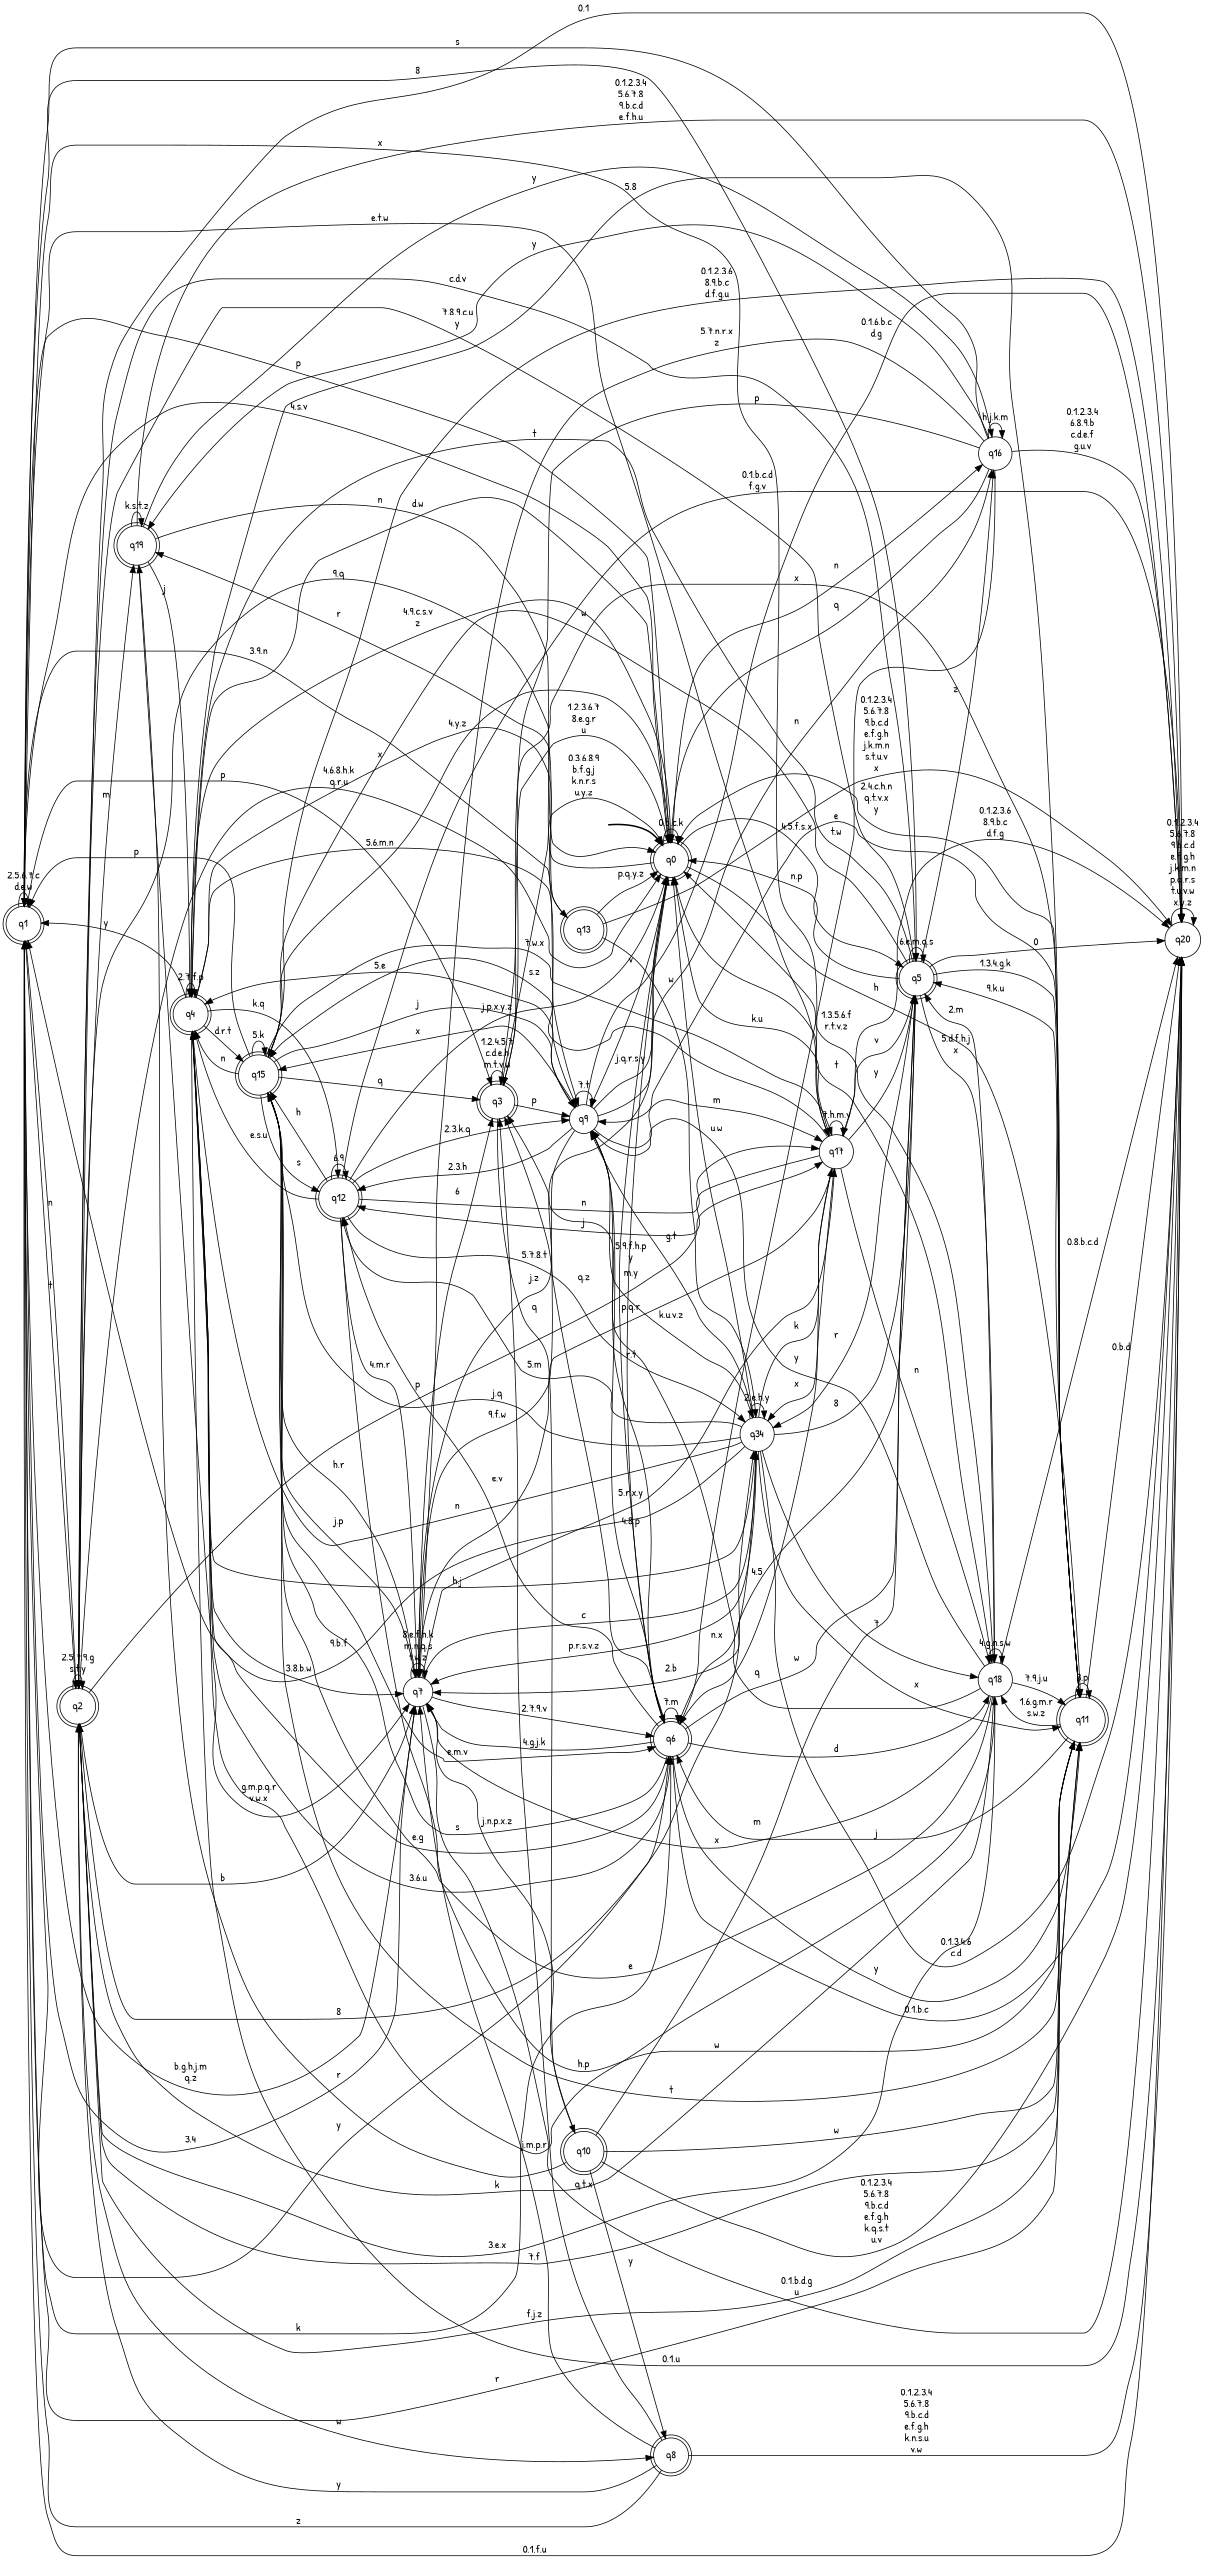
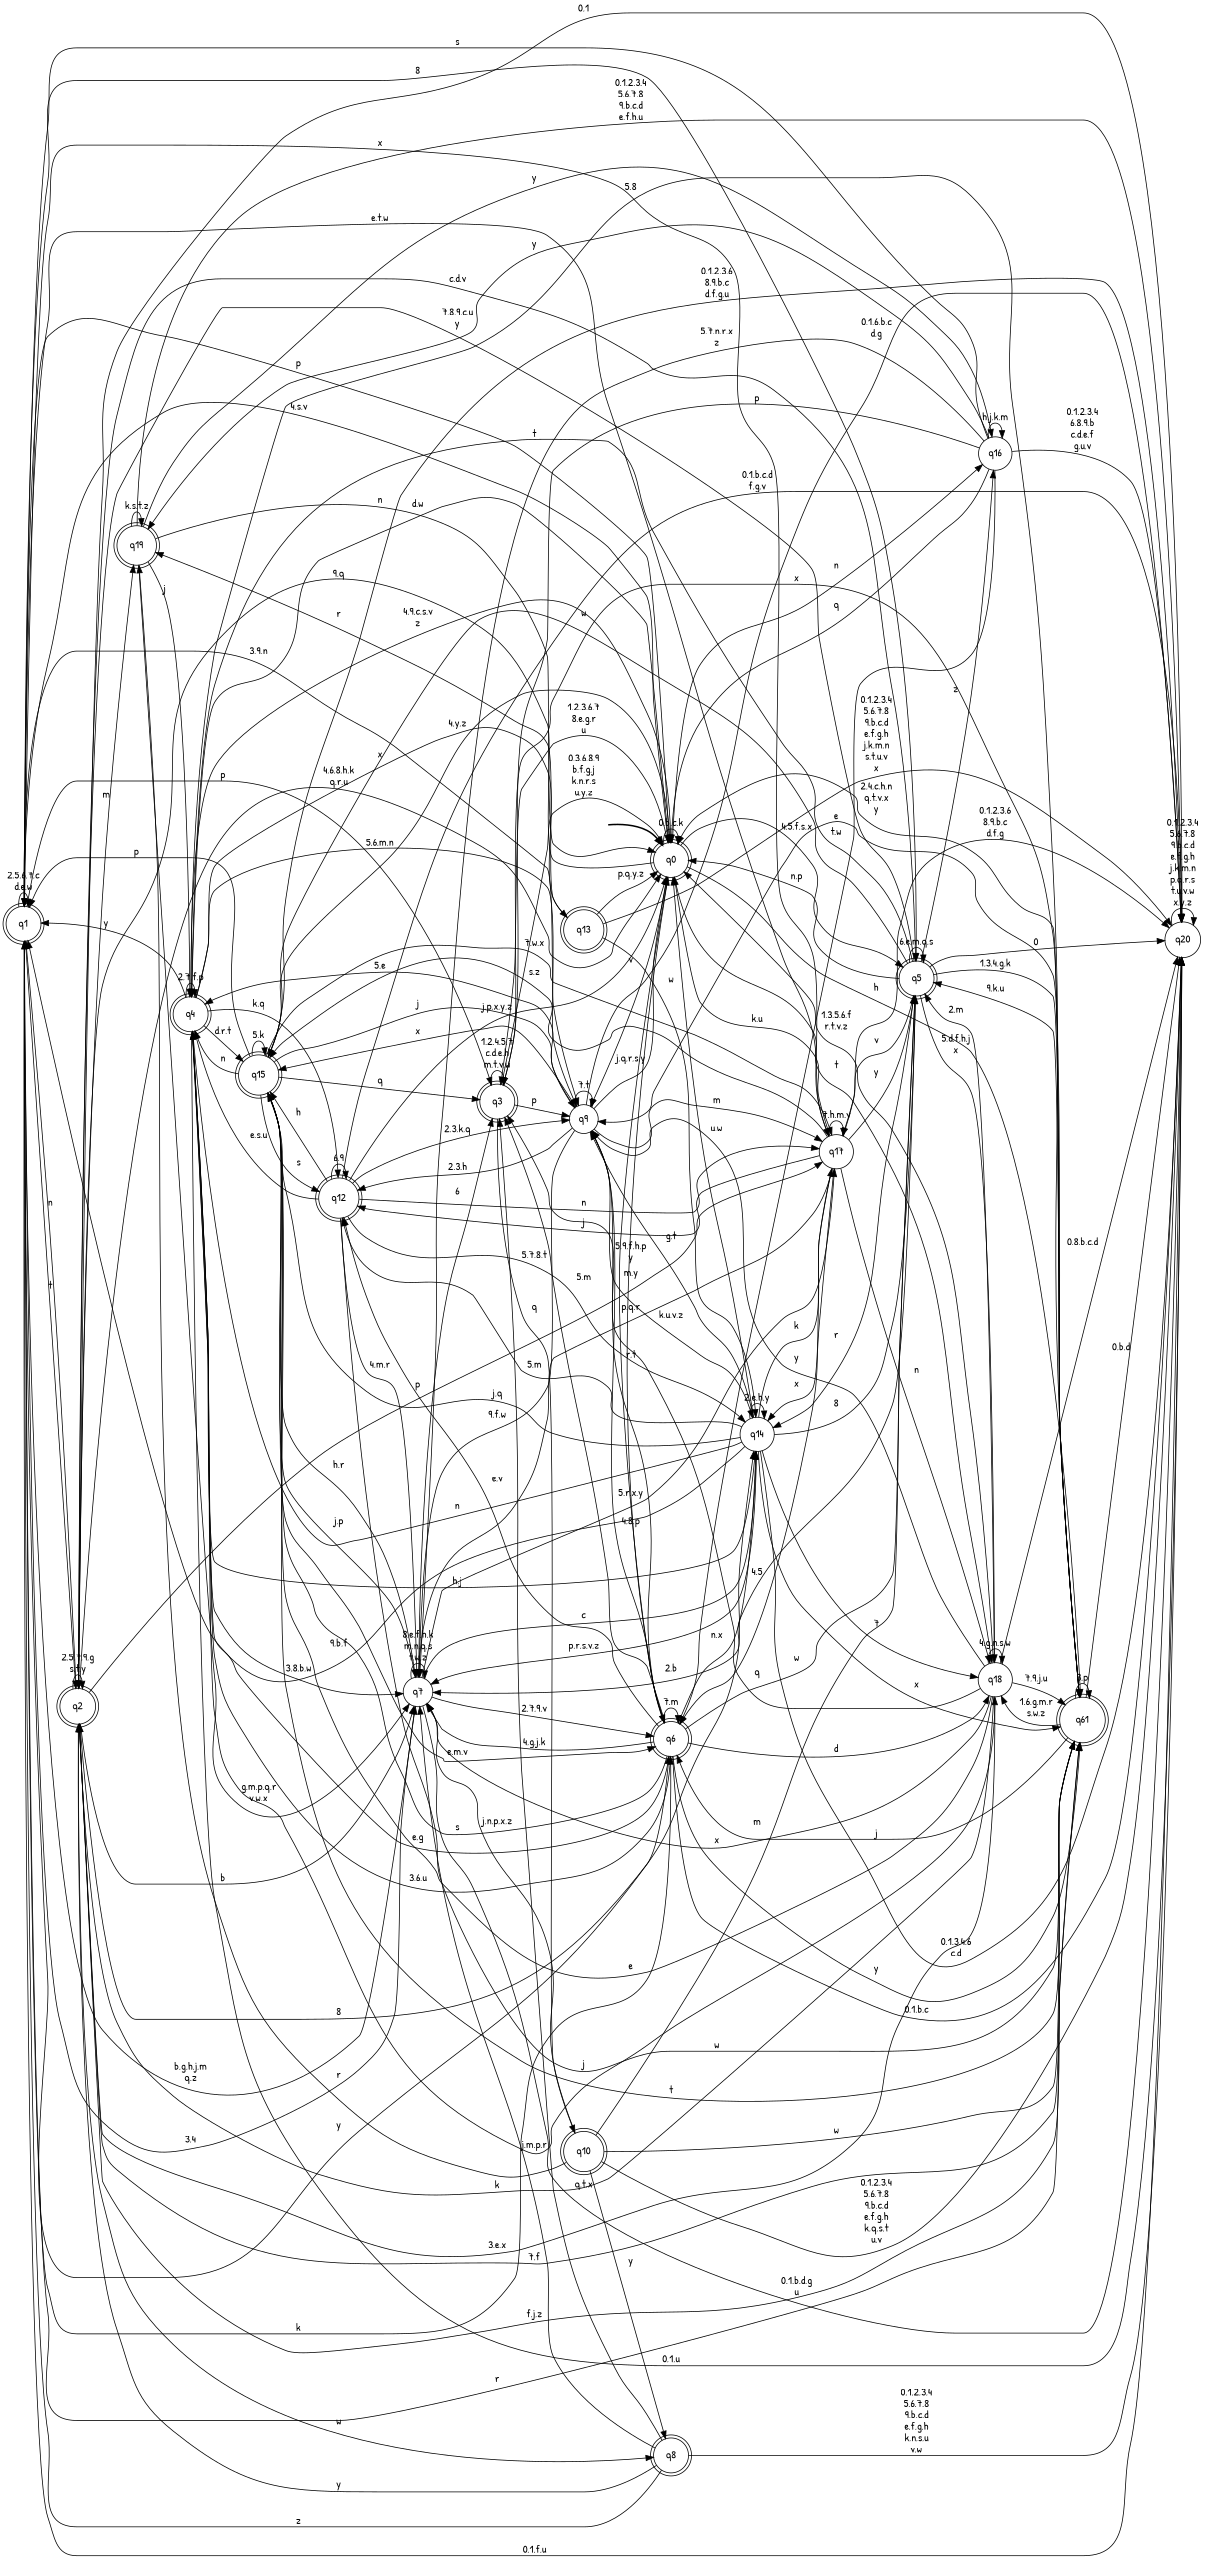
edge "q9" -> "q16": removed, label "n"
edge "q6" -> "q3": label "q,z" -> "5,m"
edge "q0" -> "q7": removed, label "j,z"
node "q34": label "q34" -> "q14"
node "q11": label "q11" -> "q61"
edge "q18" -> "q4": label "h,p" -> "j"
